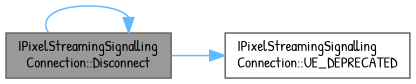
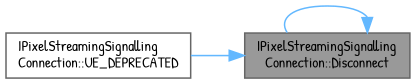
edge "IPixelStreamingSignalling Connection::Disconnect" -> "IPixelStreamingSignalling Connection::UE_DEPRECATED": reversed
